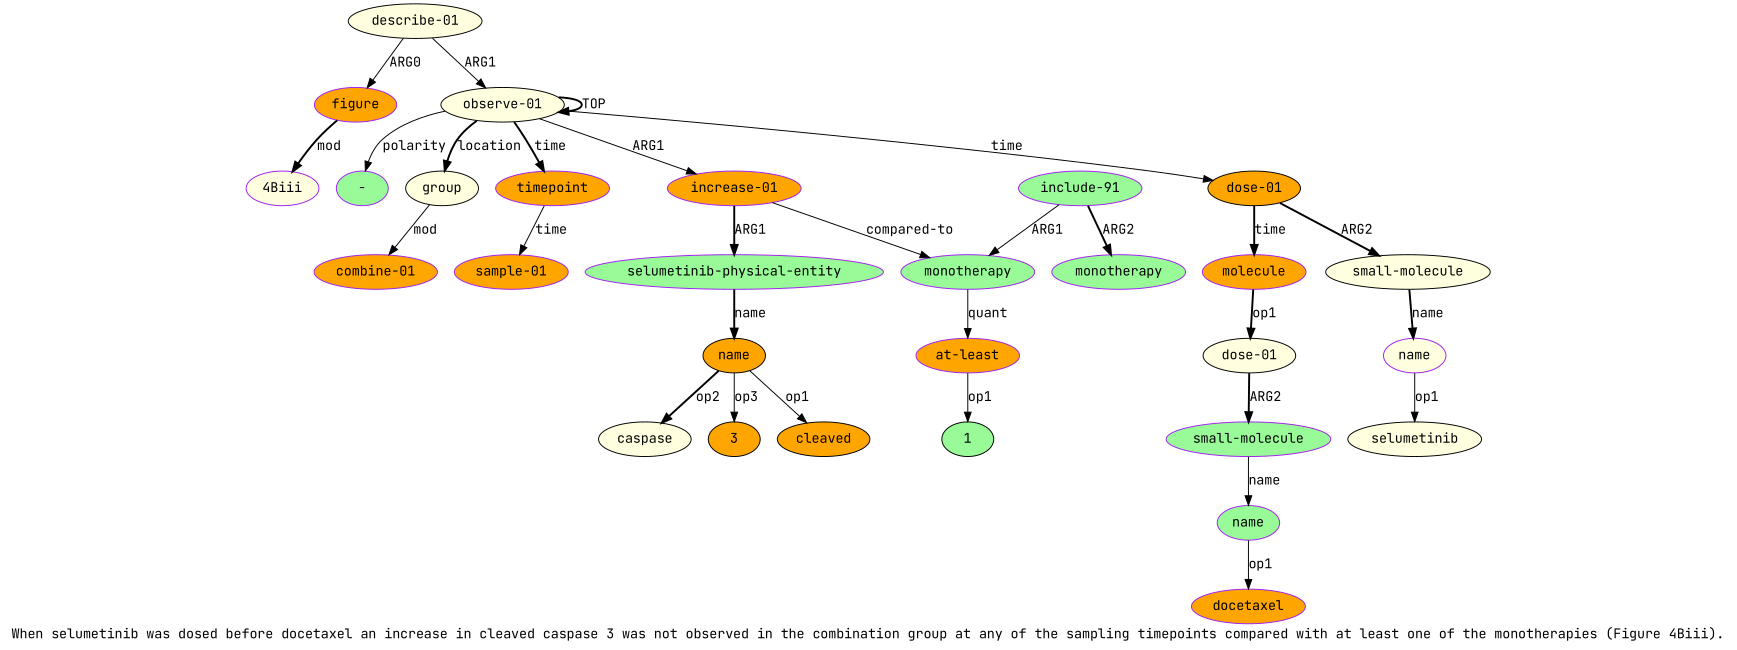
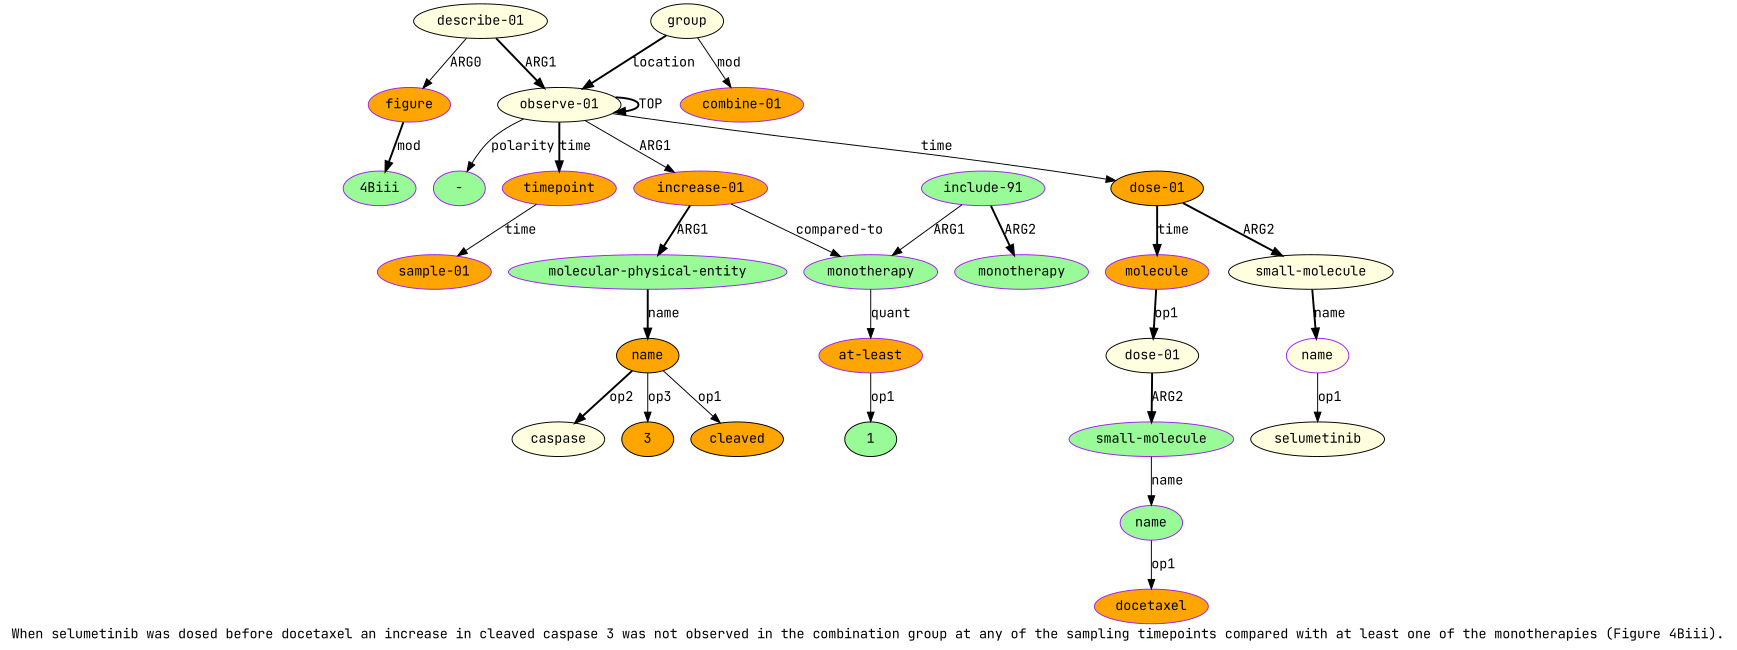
edge "describe-01" -> "observe-01": style solid -> bold
edge "observe-01" -> "group": reversed
node "4Biii": fillcolor lightyellow -> palegreen
node "selumetinib-physical-entity": label "selumetinib-physical-entity" -> "molecular-physical-entity"
